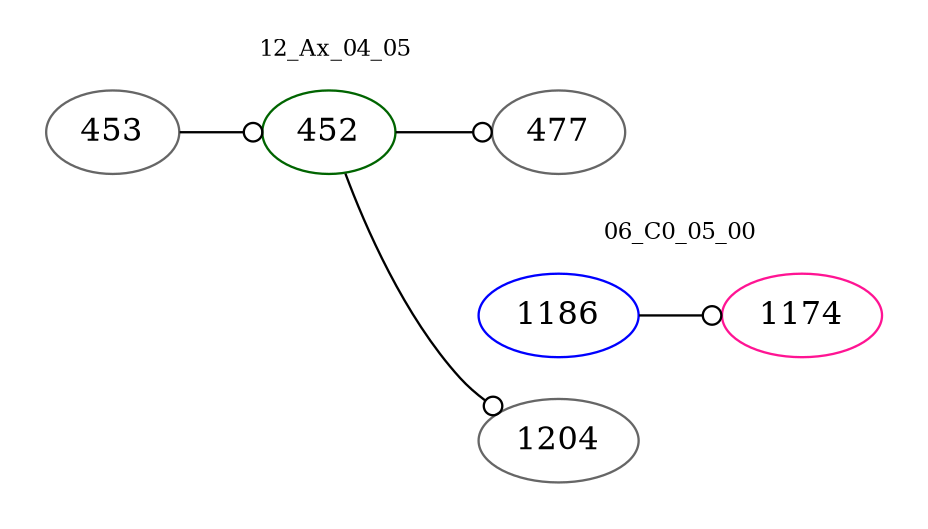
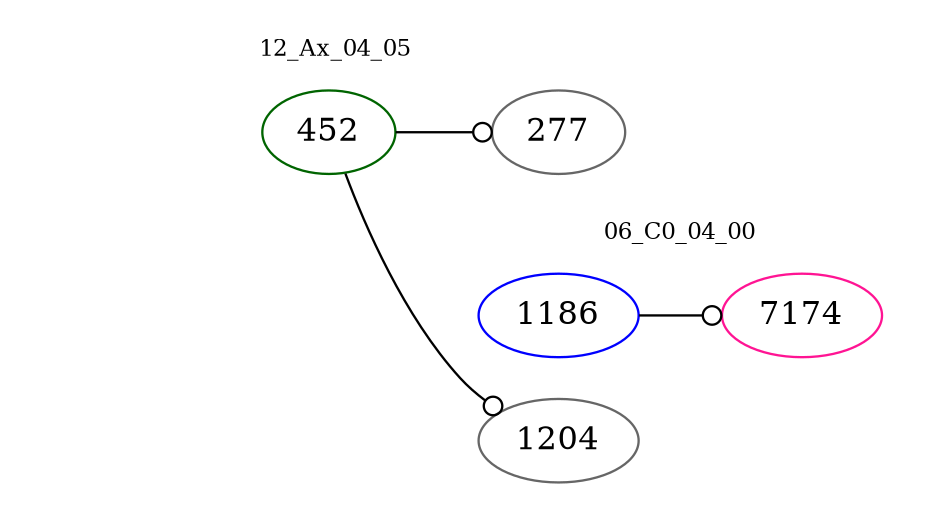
node "453": removed
node "477": label "477" -> "277"
cluster "06_C0_05_00": label "06_C0_05_00" -> "06_C0_04_00"
node "1174": label "1174" -> "7174"
